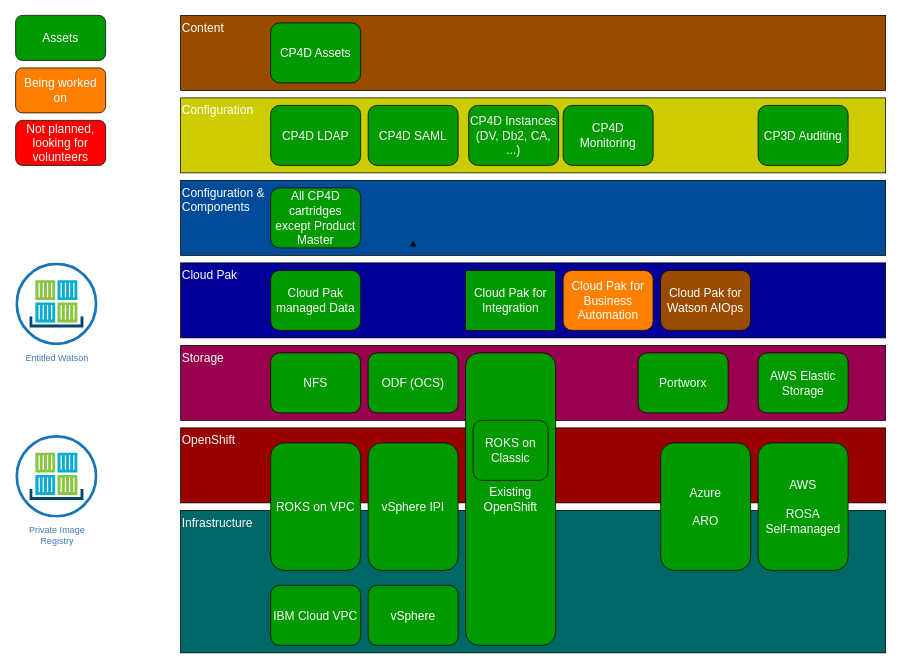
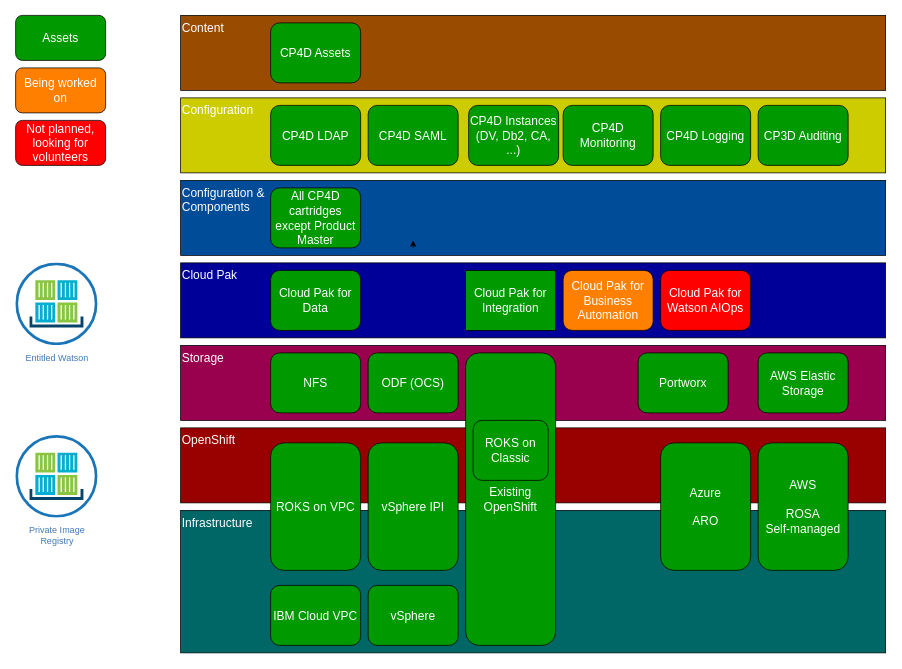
node "CP4D Logging": added
node "Cloud Pak managed Data": label "Cloud Pak managed Data" -> "Cloud Pak for Data"
node "Cloud Pak for Watson AIOps": fillcolor #994c00 -> #ff0000
